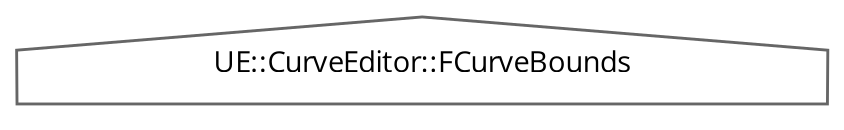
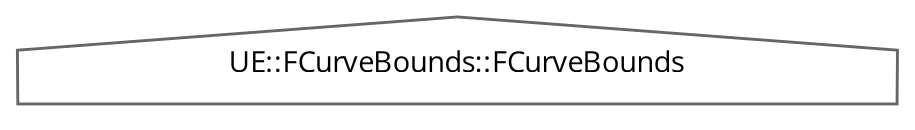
node "UE::CurveEditor::FCurveBounds": label "UE::CurveEditor::FCurveBounds" -> "UE::FCurveBounds::FCurveBounds"
